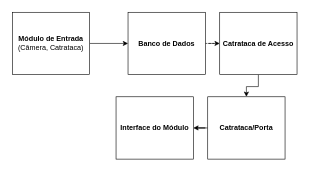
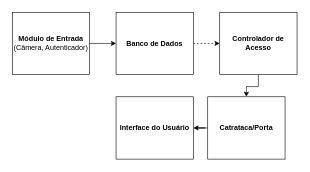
node "Módulo de Entrada (Câmera, Catrataca)": label "Módulo de Entrada (Câmera, Catrataca)" -> "Módulo de Entrada (Câmera, Autenticador)"
node "Banco de Dados": moved (167, 44) -> (155, 44)
node "Catrataca de Acesso": label "Catrataca de Acesso" -> "Controlador de Acesso"
node "Interface do Módulo": label "Interface do Módulo" -> "Interface do Usuário"
